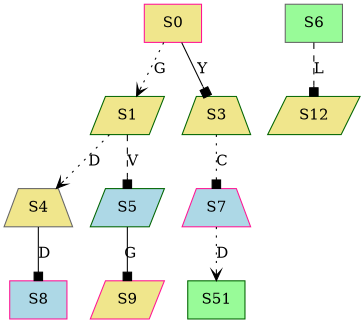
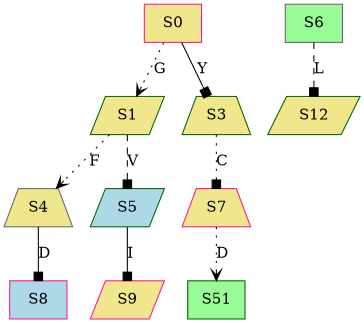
edge "S1" -> "S4": label "D" -> "F"
node "S7": fillcolor lightblue -> khaki
edge "S5" -> "S9": label "G" -> "I"
